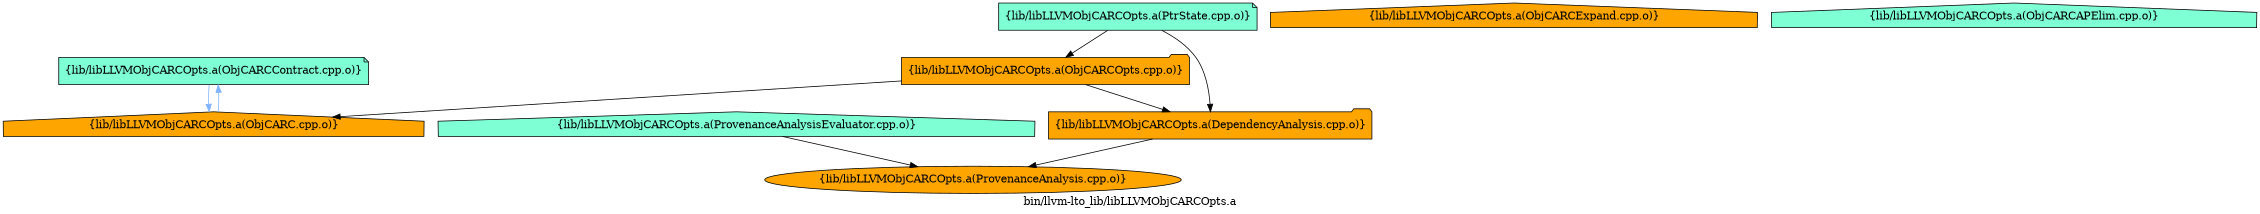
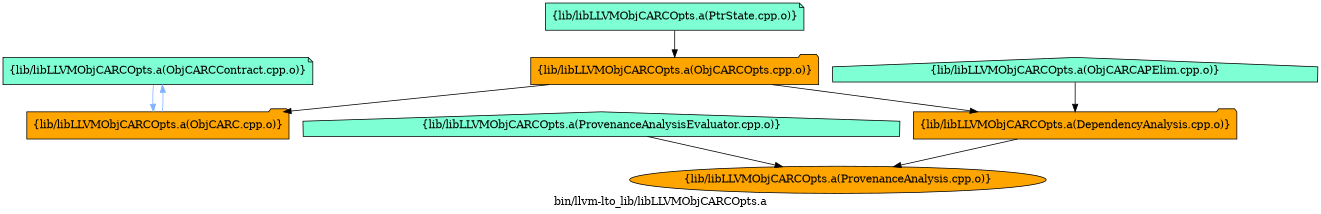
node "{lib/libLLVMObjCARCOpts.a(ObjCARCExpand.cpp.o)}": removed
edge "{lib/libLLVMObjCARCOpts.a(PtrState.cpp.o)}" -> "{lib/libLLVMObjCARCOpts.a(DependencyAnalysis.cpp.o)}": now "{lib/libLLVMObjCARCOpts.a(ObjCARCAPElim.cpp.o)}" -> "{lib/libLLVMObjCARCOpts.a(DependencyAnalysis.cpp.o)}"
node "{lib/libLLVMObjCARCOpts.a(ObjCARC.cpp.o)}": shape house -> folder
